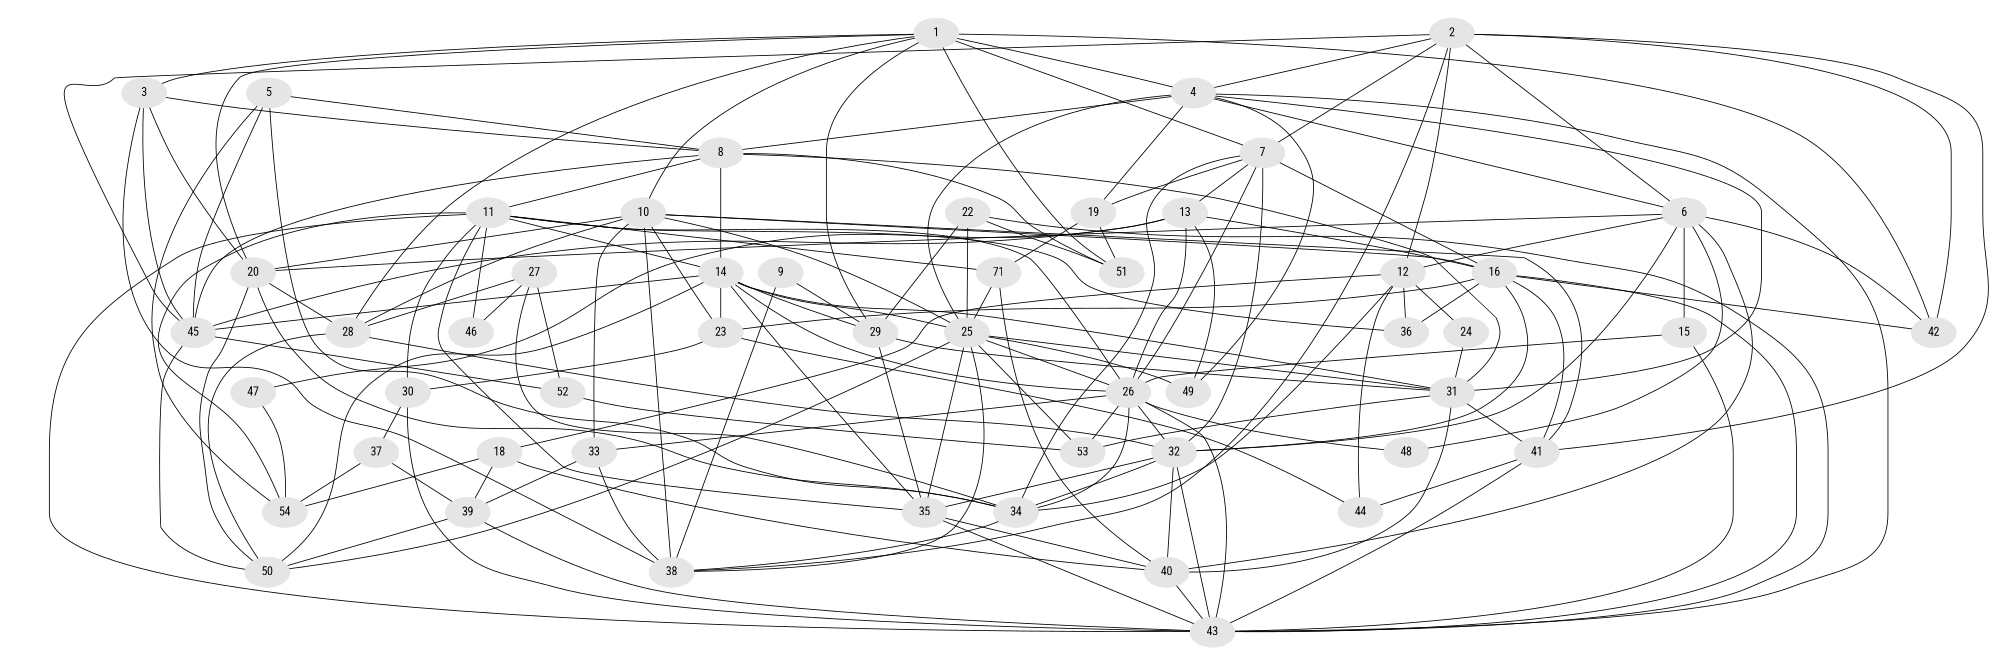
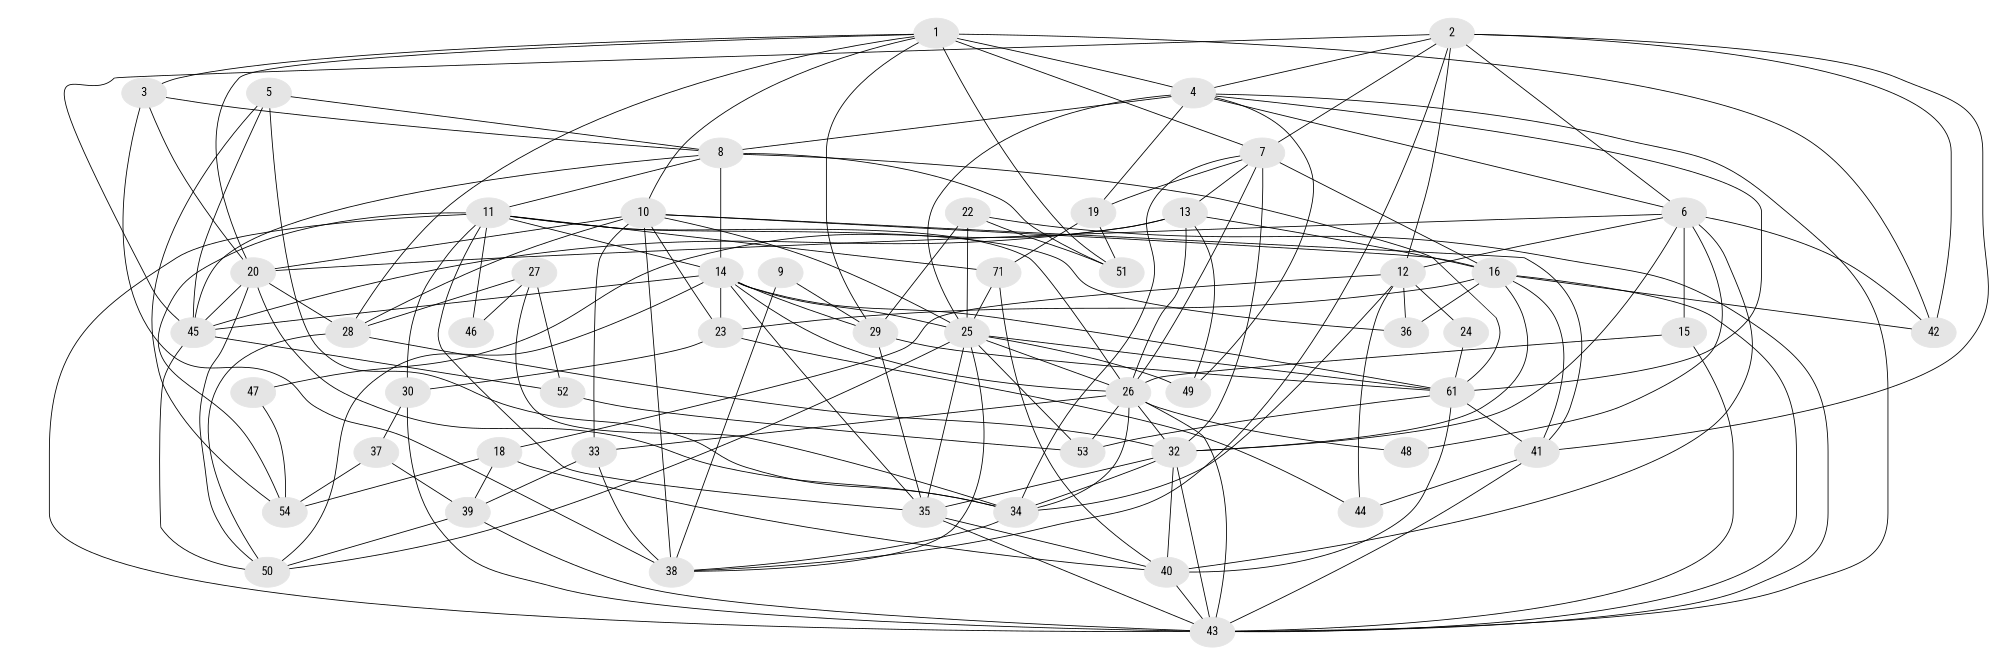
edge "3" -- "45": now "20" -- "45"
node "31": label "31" -> "61"
